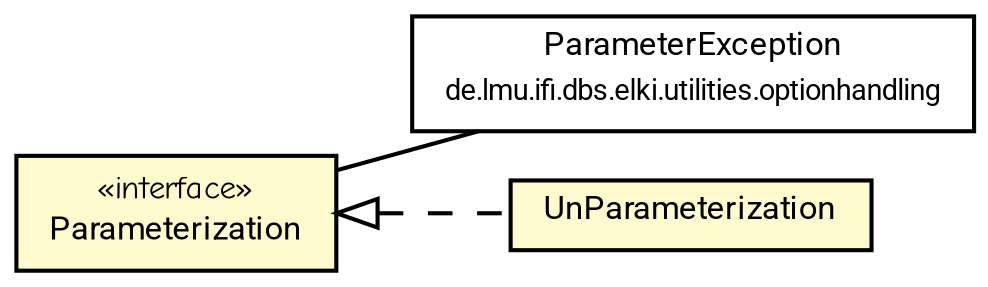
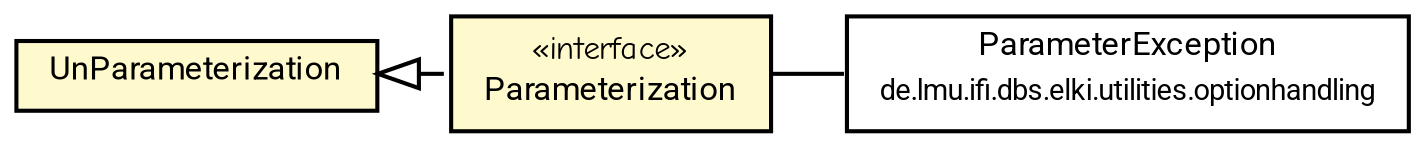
edge "UnParameterization" -> "Parameterization": reversed
